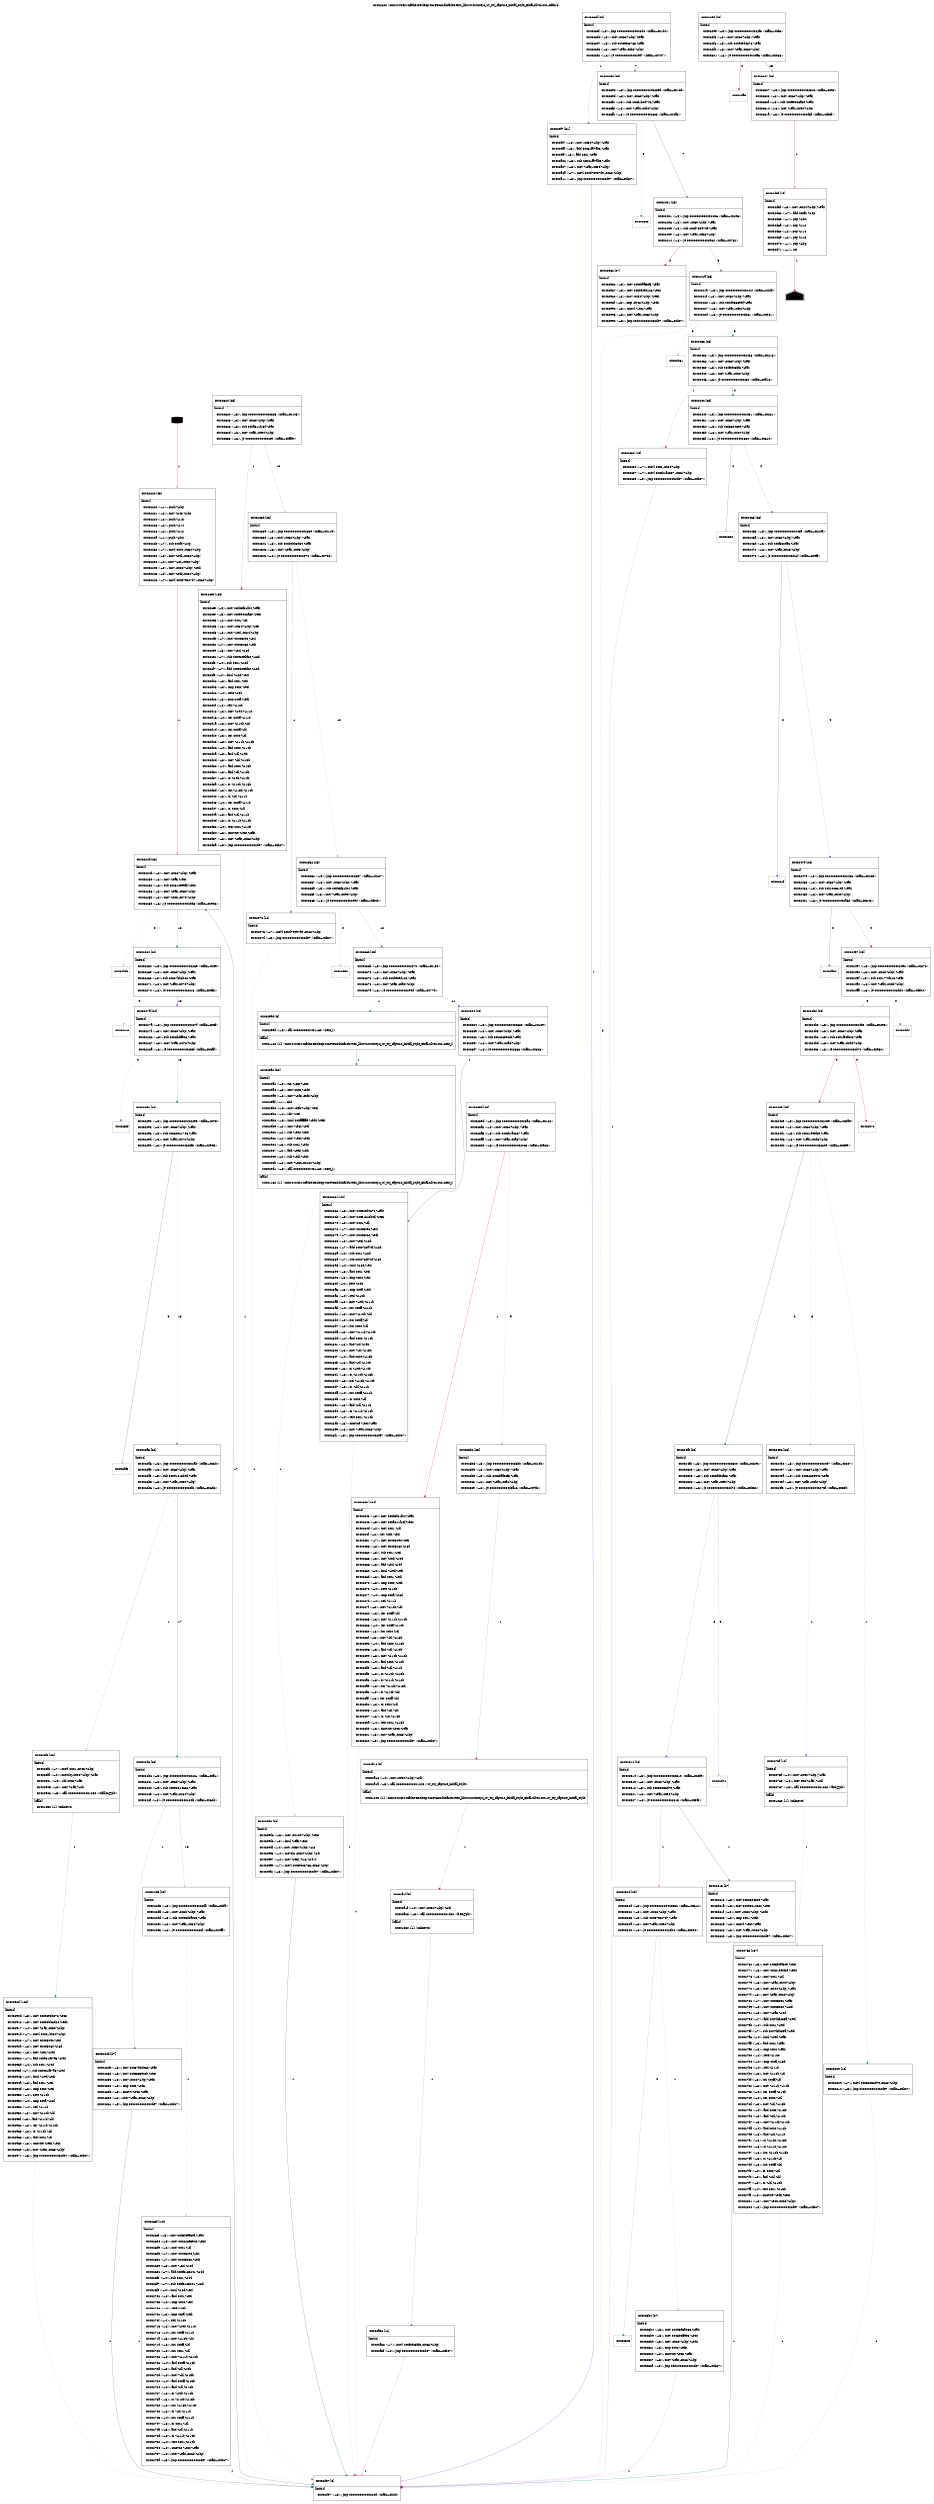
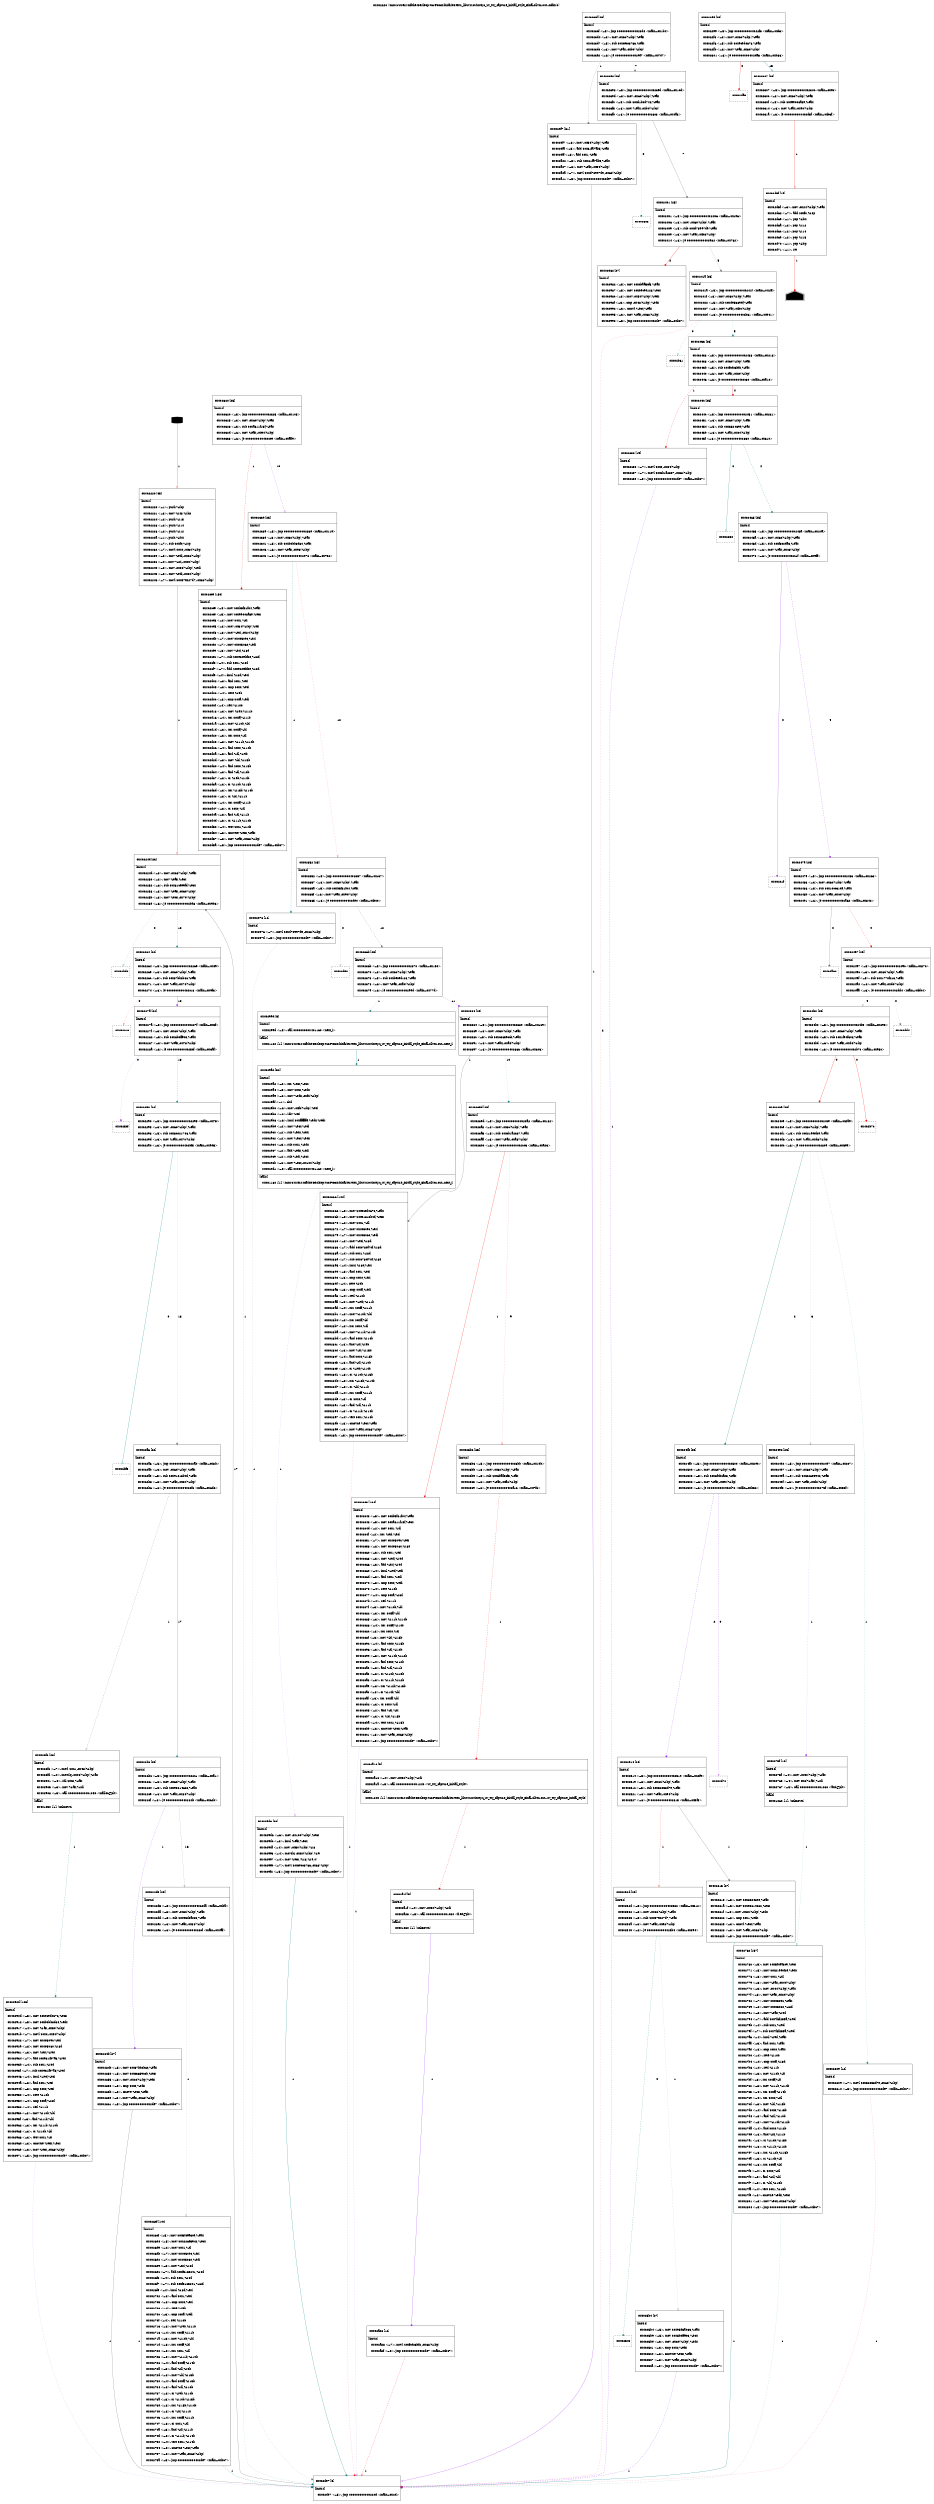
edge "0x402433 [25]" -> "0x40244c [25]": color teal -> red
edge "0x402384 [25]" -> "0x40239d [25]": added, label "10"
edge "0x402a1f [9]" -> "0x402a28 [12]": style dashed -> solid
